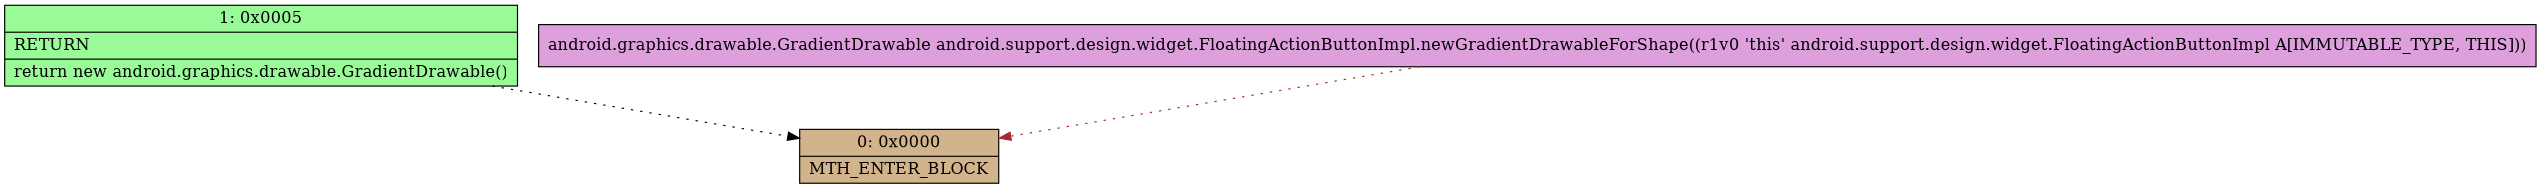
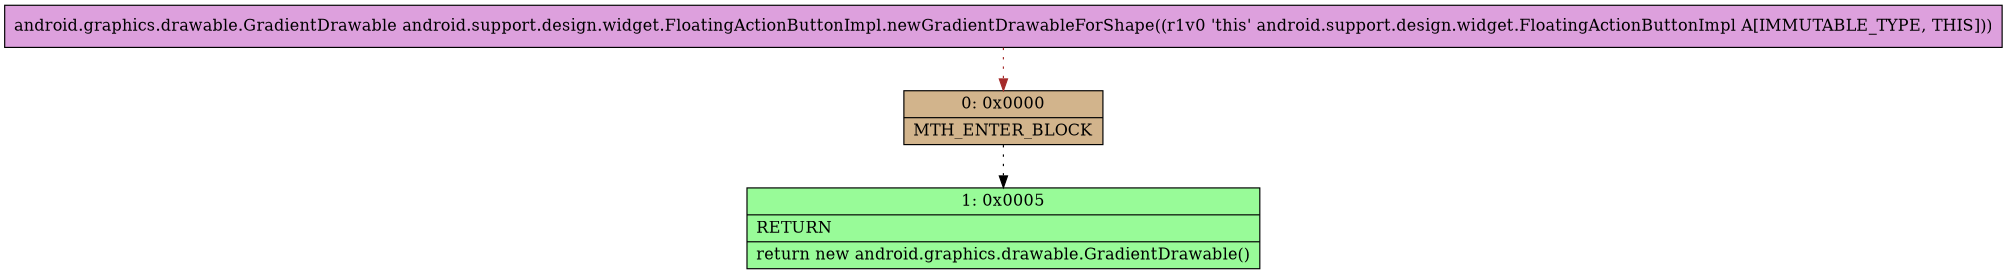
edge "1: 0x0005" -> "0: 0x0000": reversed
